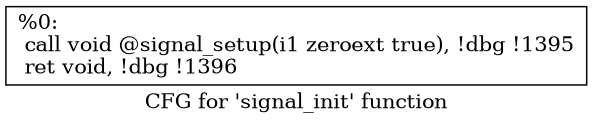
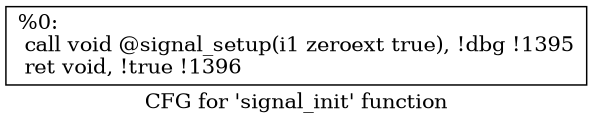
node "%0:": text "ret void, !dbg !1396" -> "ret void, !true !1396"
